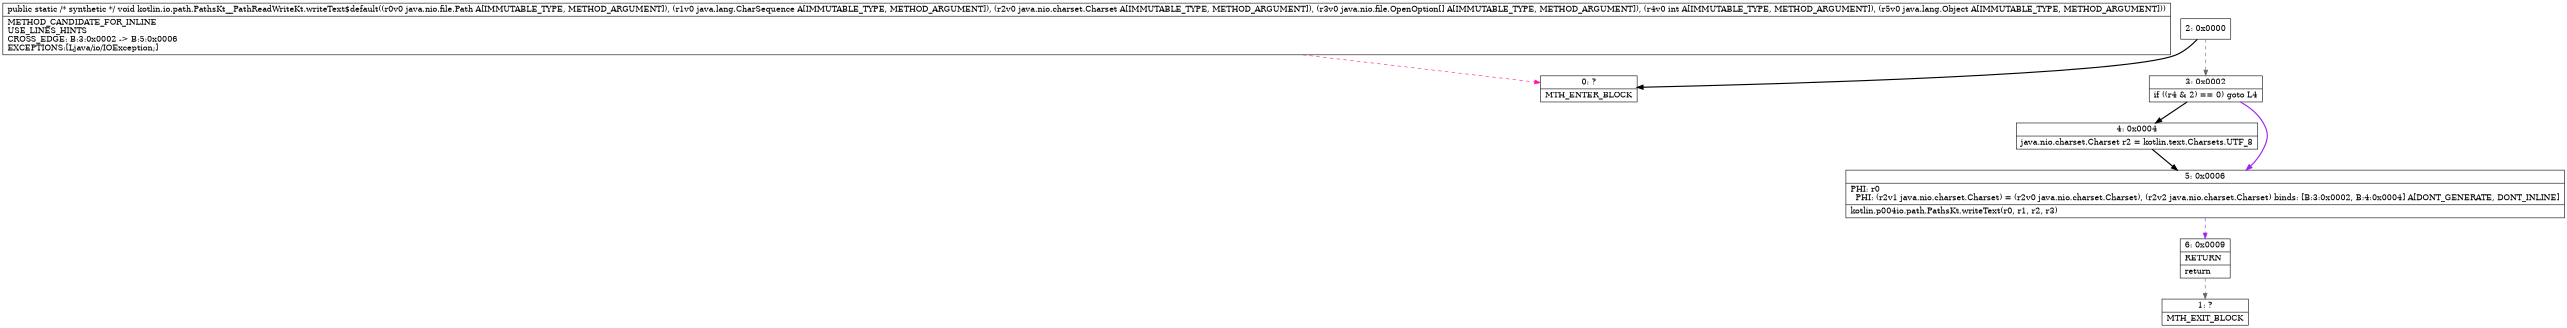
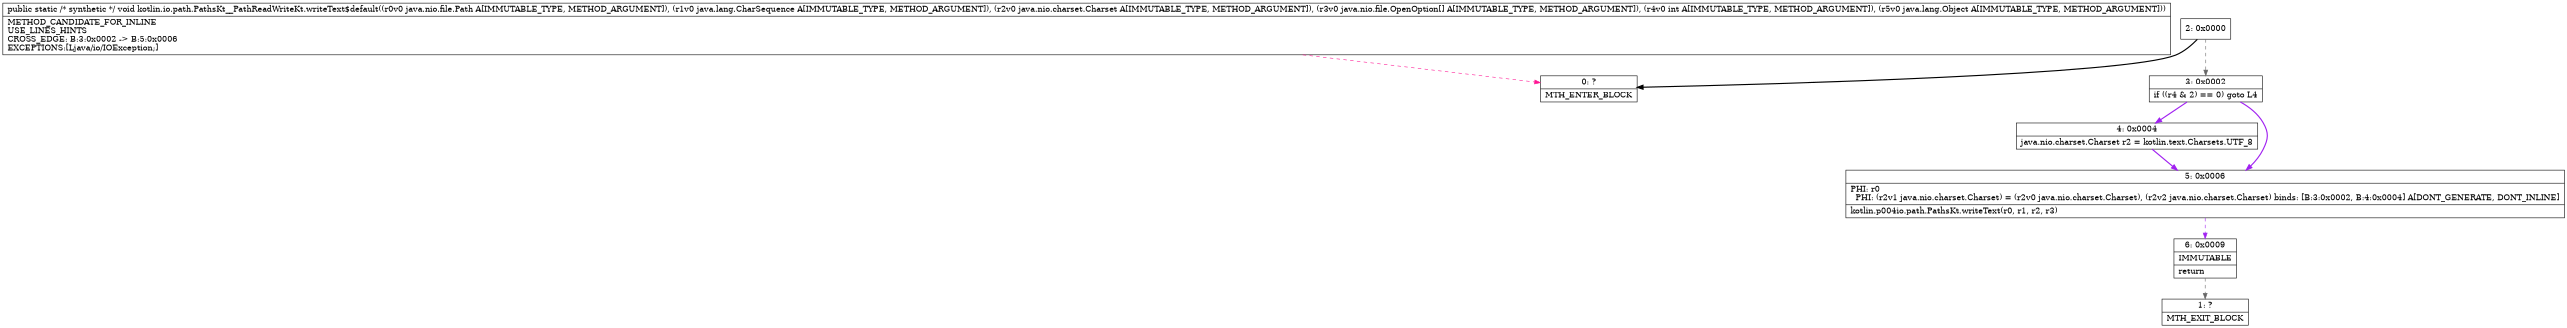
edge "3: 0x0002" -> "4: 0x0004": color black -> purple
edge "4: 0x0004" -> "5: 0x0006": color black -> purple
node "6: 0x0009": text "RETURN" -> "IMMUTABLE"
